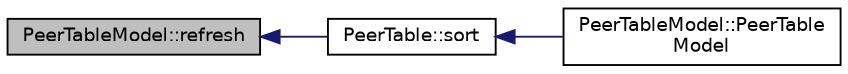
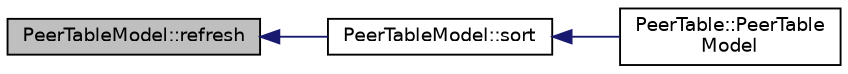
node "PeerTable::sort": label "PeerTable::sort" -> "PeerTableModel::sort"
node "PeerTableModel::PeerTable Model": label "PeerTableModel::PeerTable Model" -> "PeerTable::PeerTable Model"
